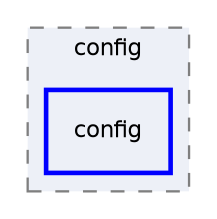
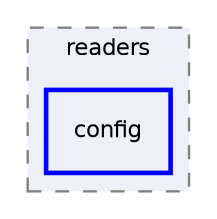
cluster "config": label "config" -> "readers"
